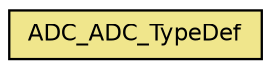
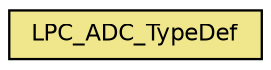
node "ADC_ADC_TypeDef": label "ADC_ADC_TypeDef" -> "LPC_ADC_TypeDef"
